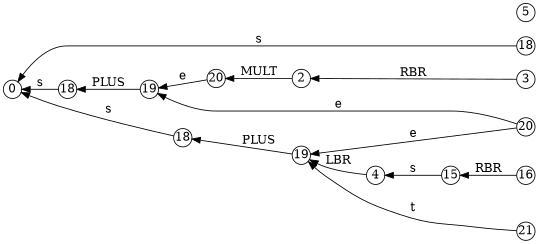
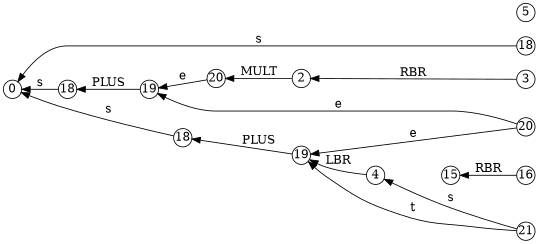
edge "15" -> "4": now "21" -> "4"
